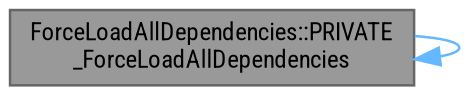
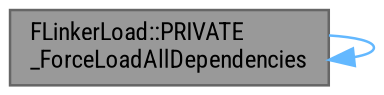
node "ForceLoadAllDependencies::PRIVATE _ForceLoadAllDependencies": label "ForceLoadAllDependencies::PRIVATE _ForceLoadAllDependencies" -> "FLinkerLoad::PRIVATE _ForceLoadAllDependencies"
